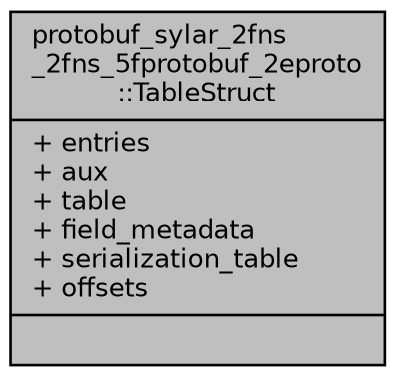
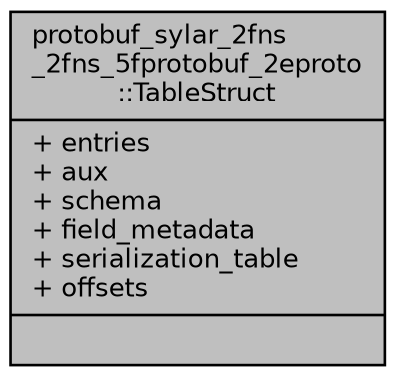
node "protobuf_sylar_2fns": text "+ table" -> "+ schema"
